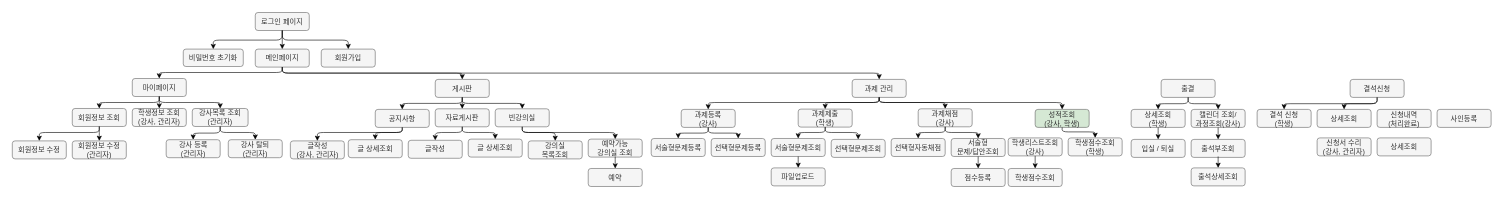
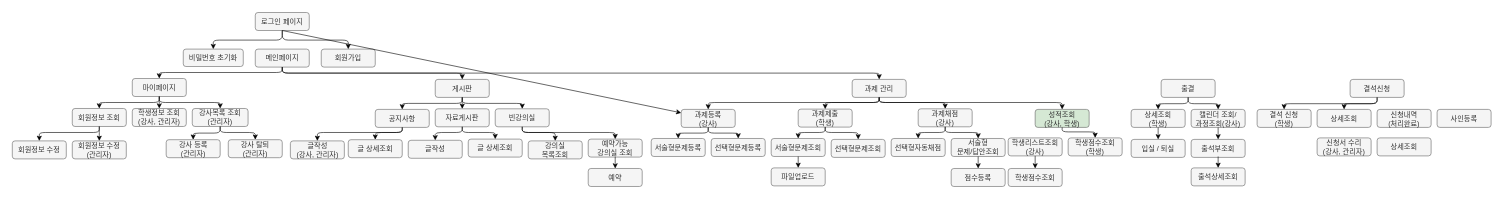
edge "로그인 페이지" -> "메인페이지": now "로그인 페이지" -> "과제등록 (강사)"
